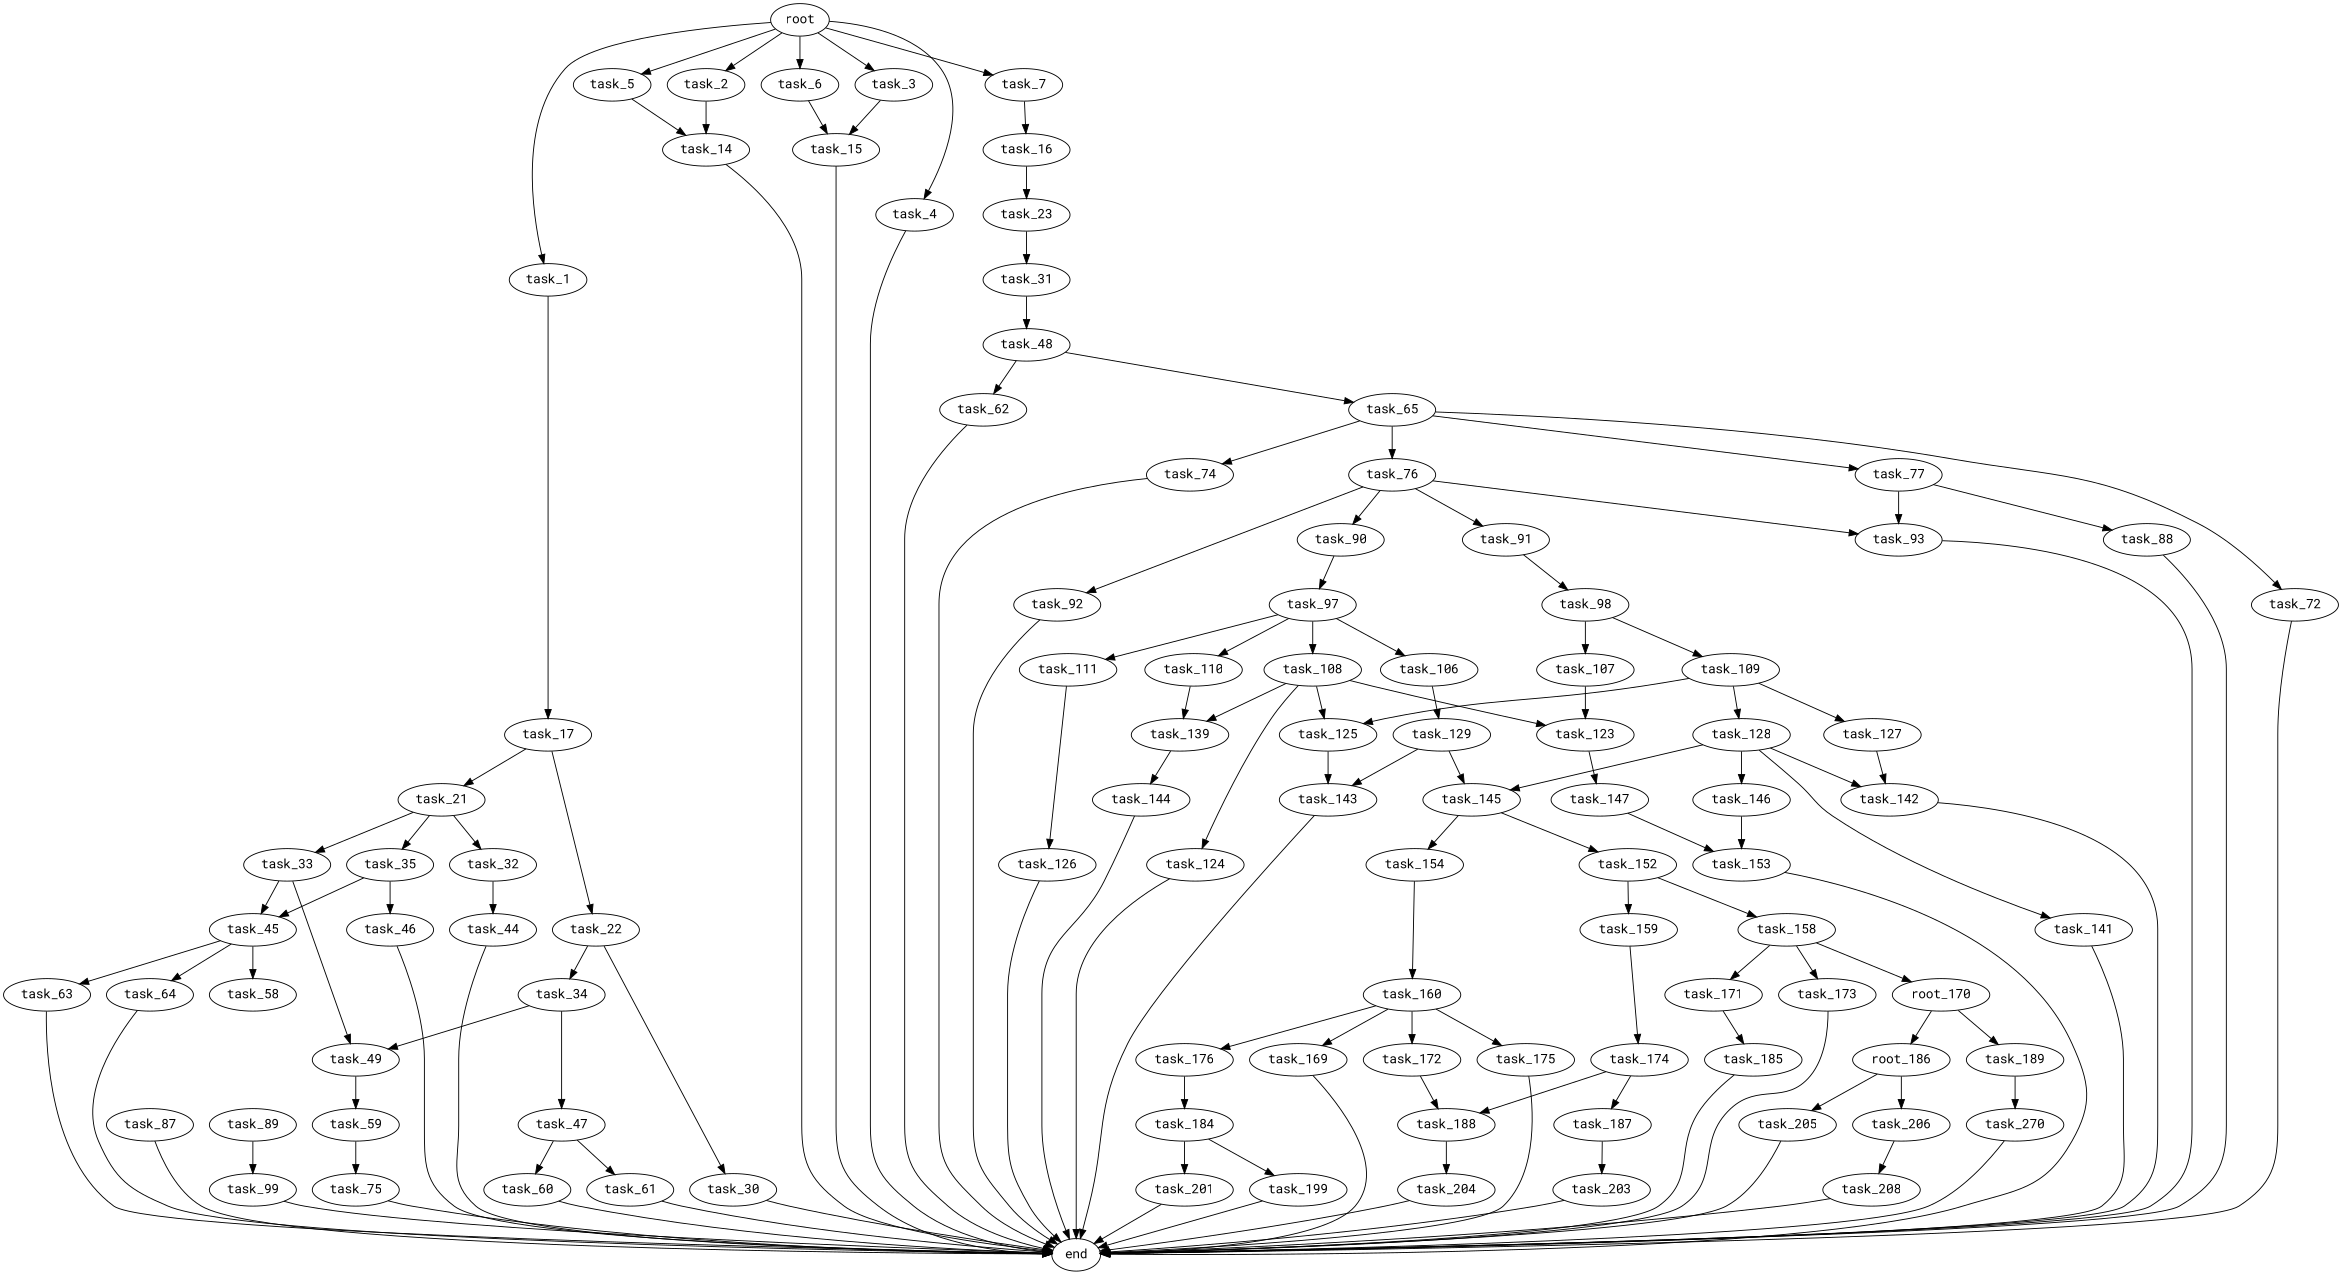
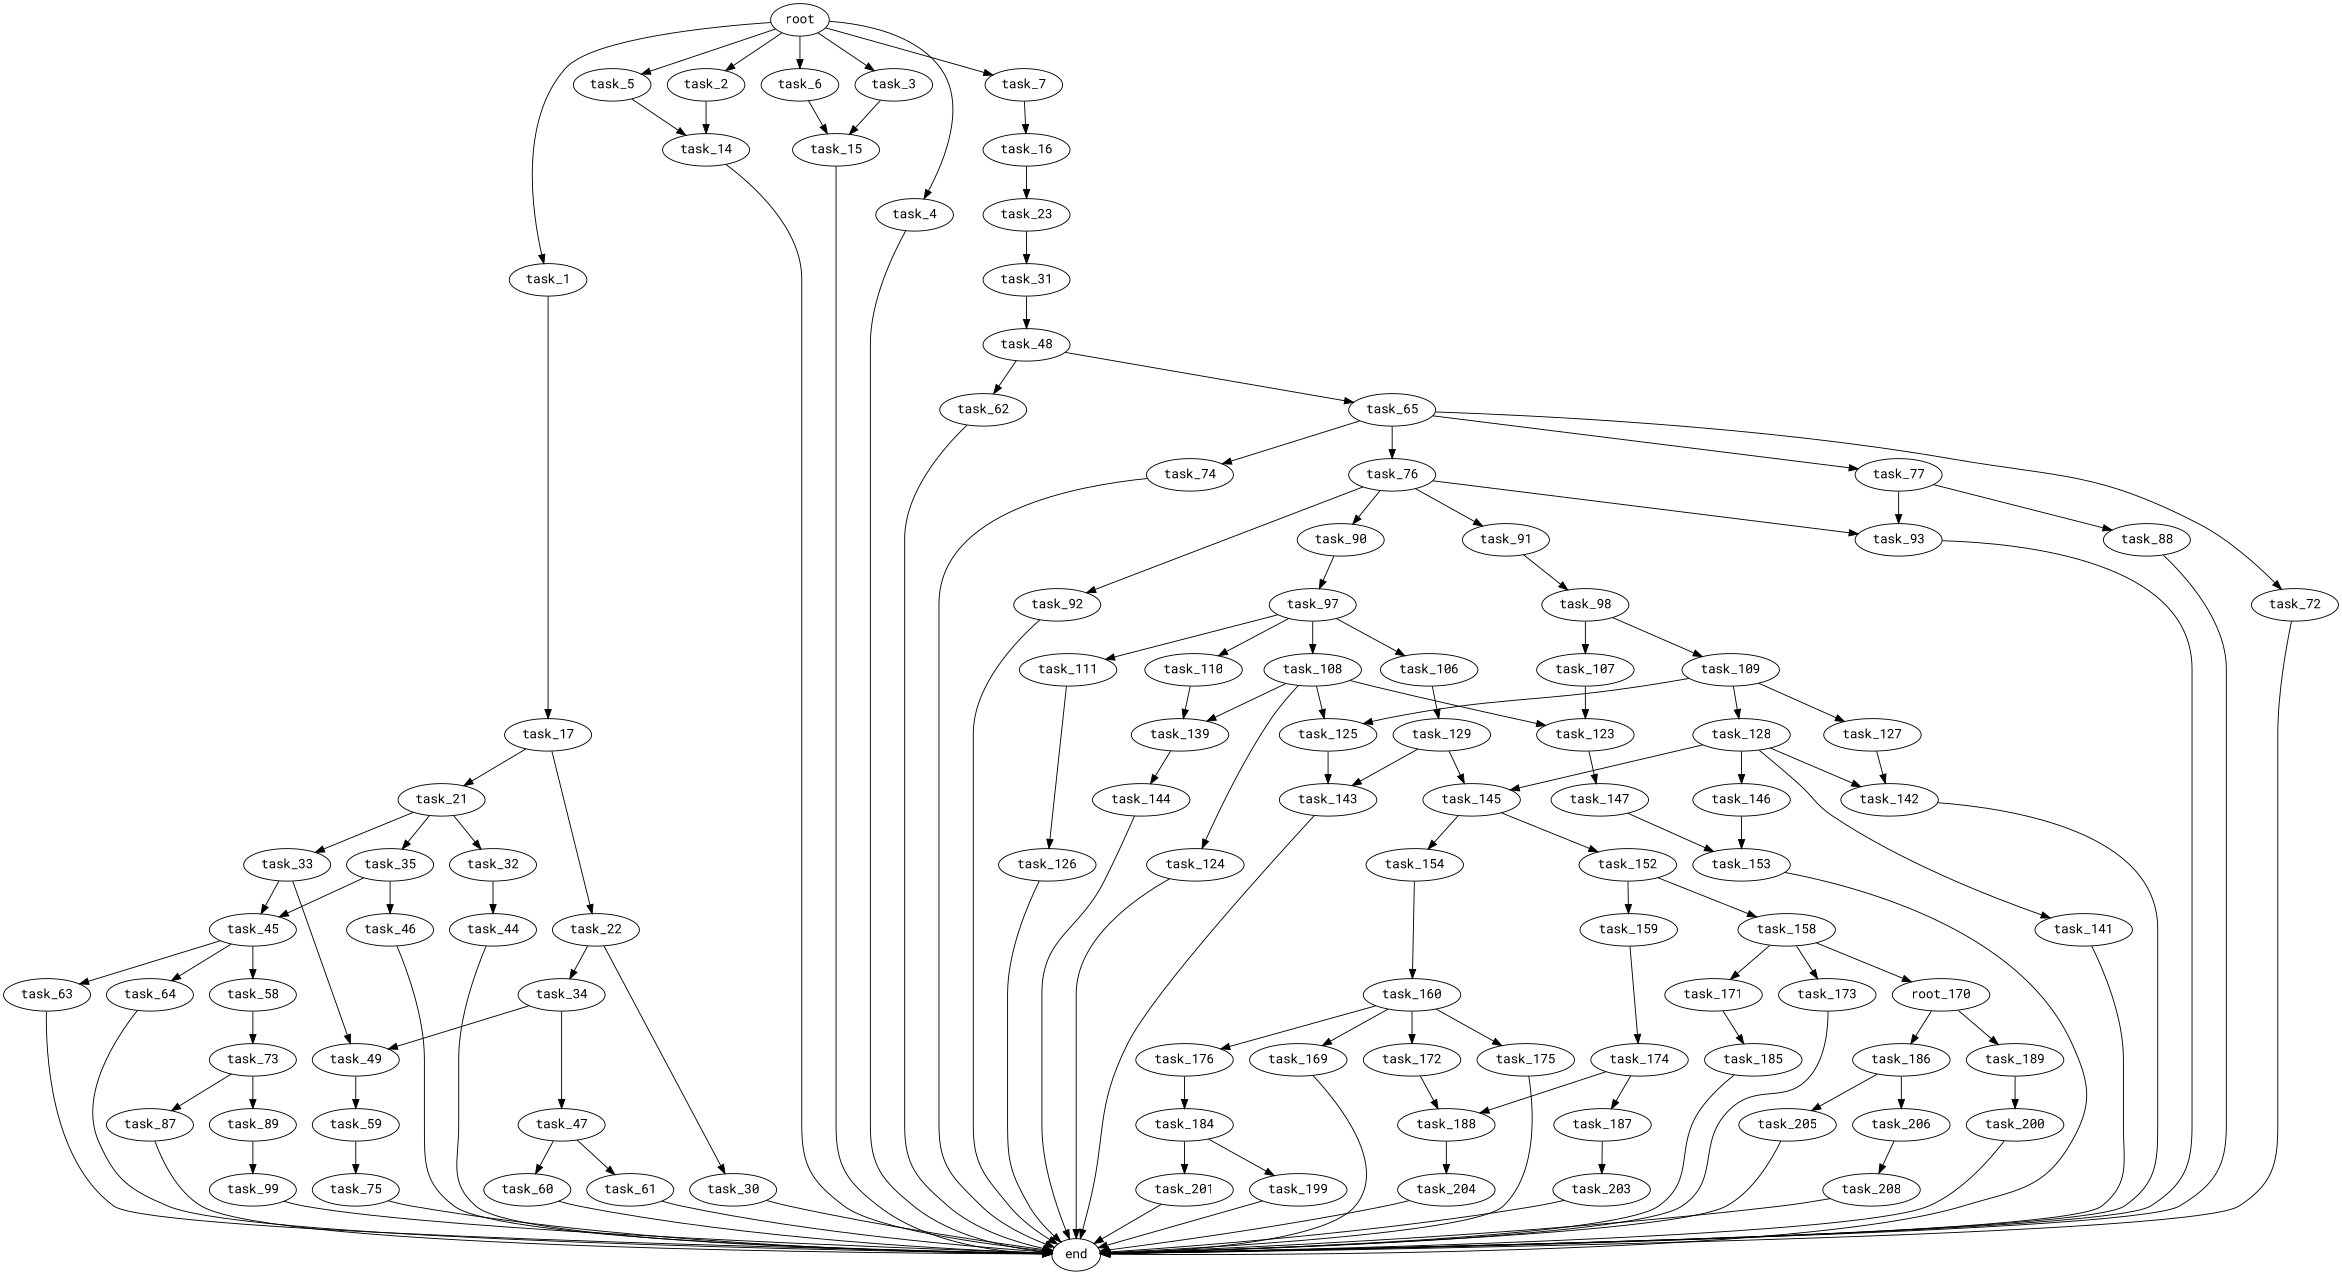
node "task_73": added
node "root_186": label "root_186" -> "task_186"
node "task_270": label "task_270" -> "task_200"
